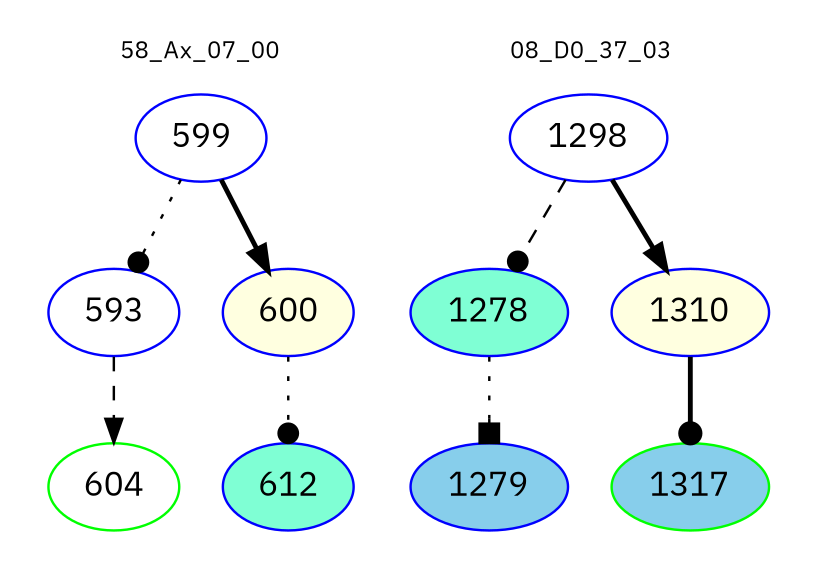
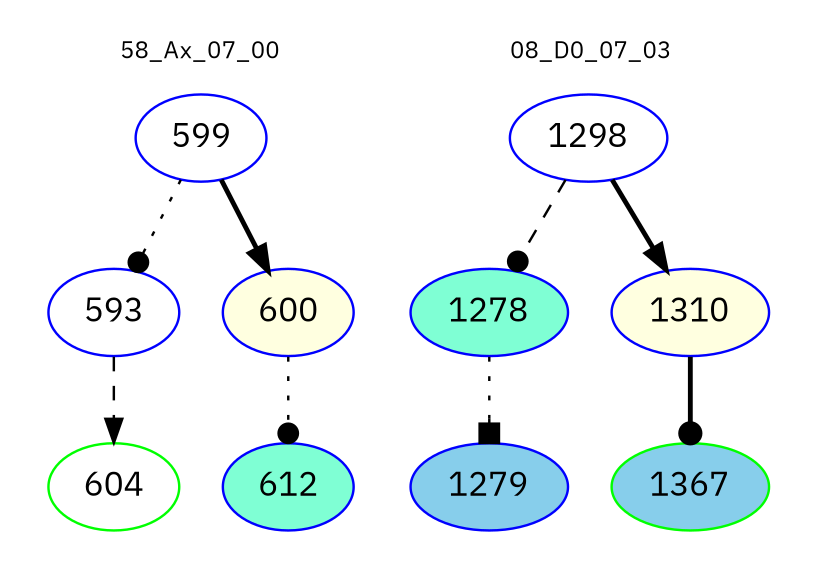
cluster "08_D0_37_03": label "08_D0_37_03" -> "08_D0_07_03"
node "1317": label "1317" -> "1367"
